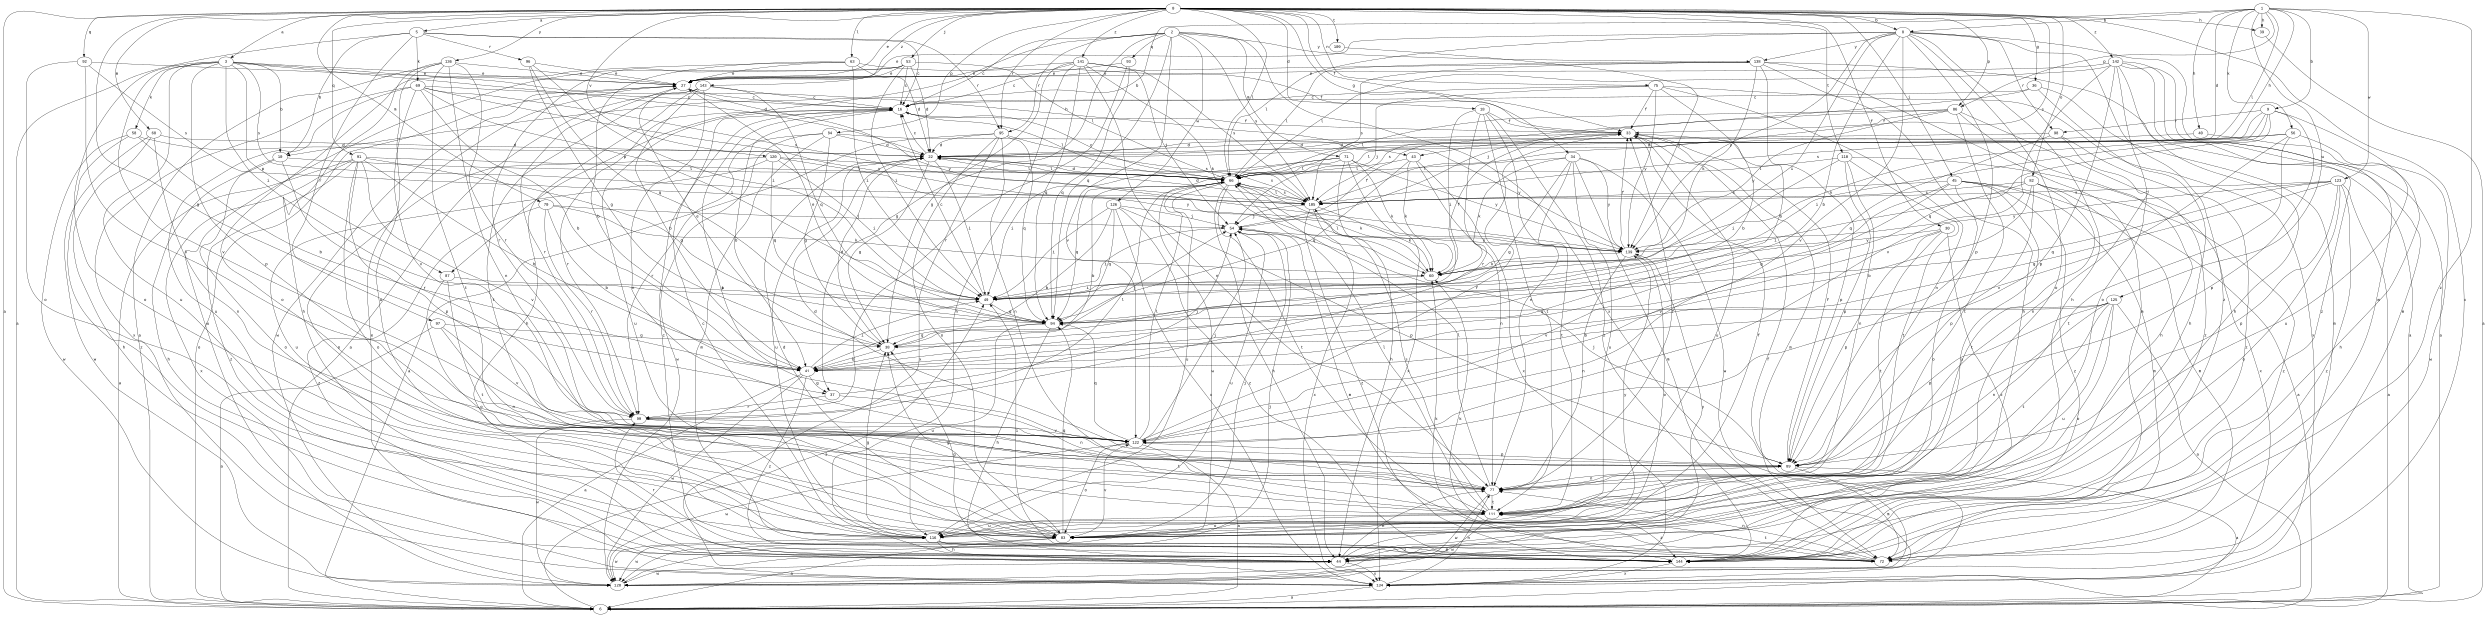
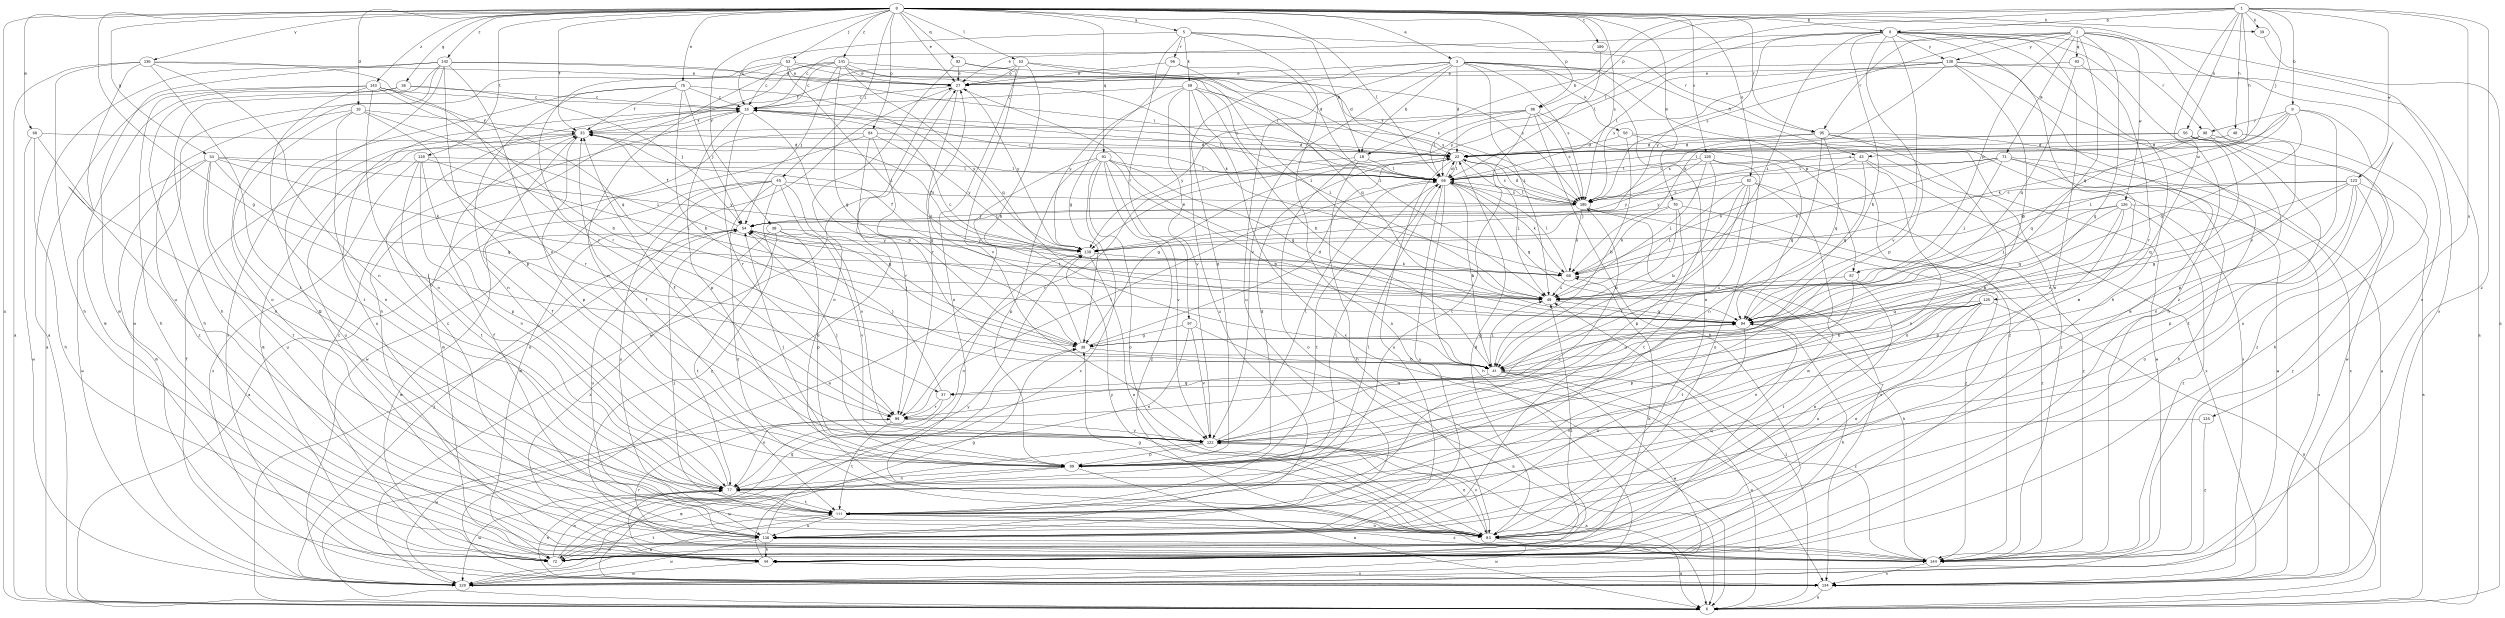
edge "1" -> "22": label "d" -> "j"
node "115": added
